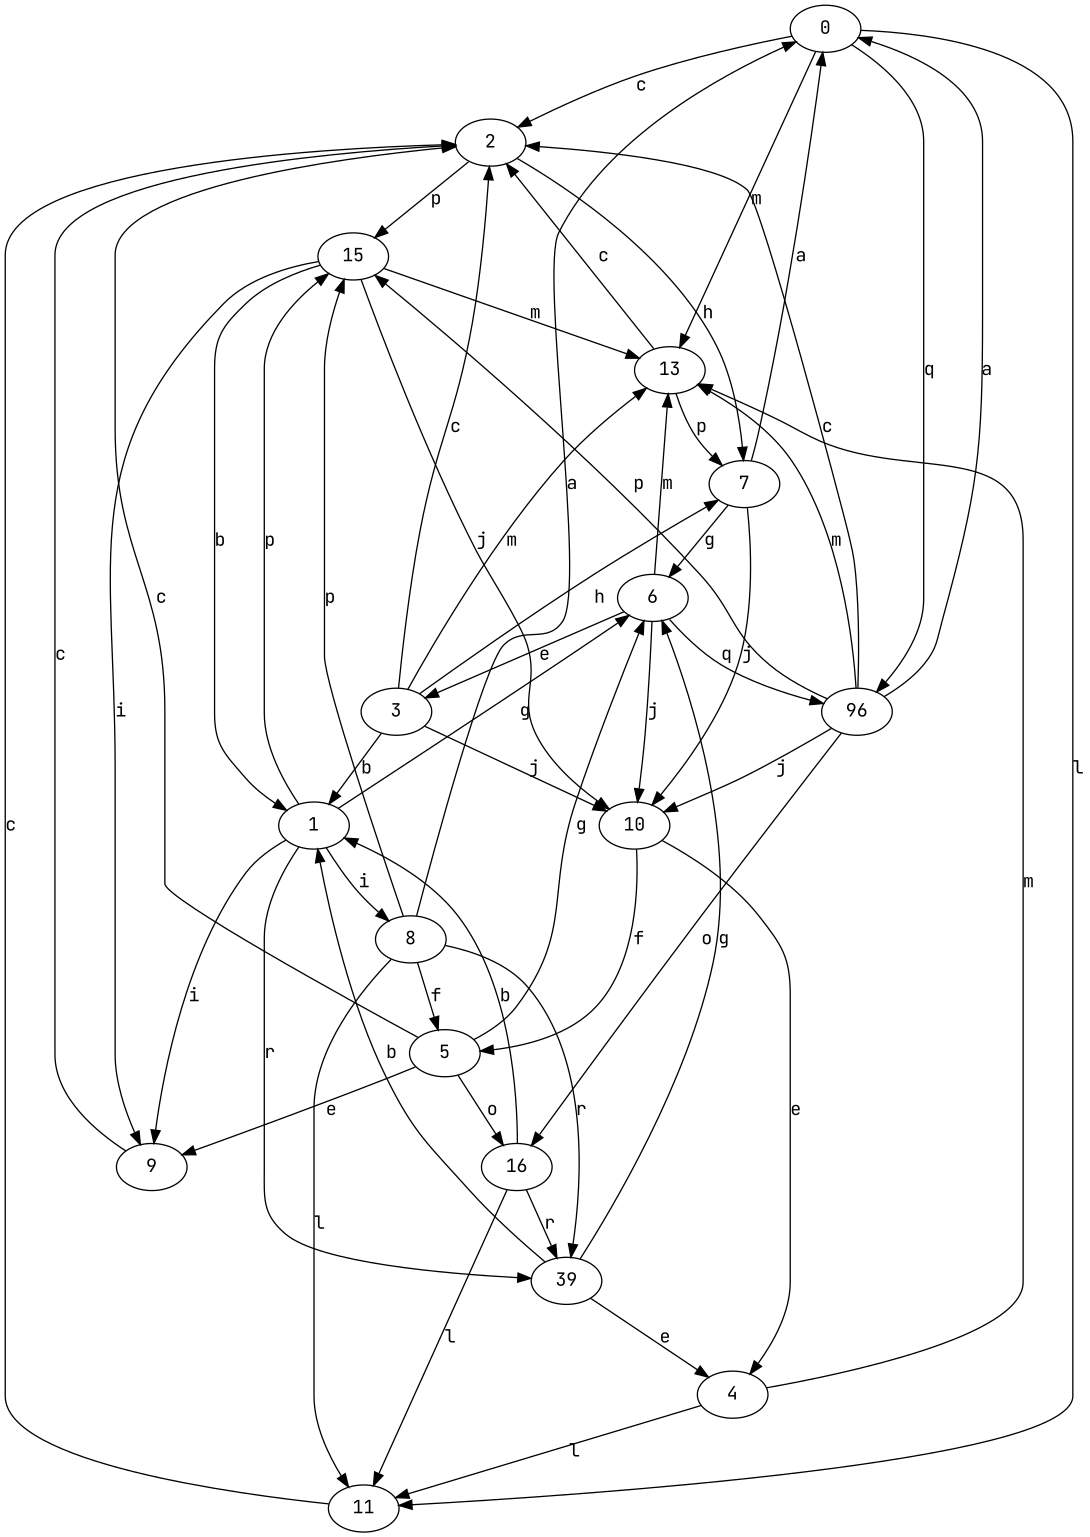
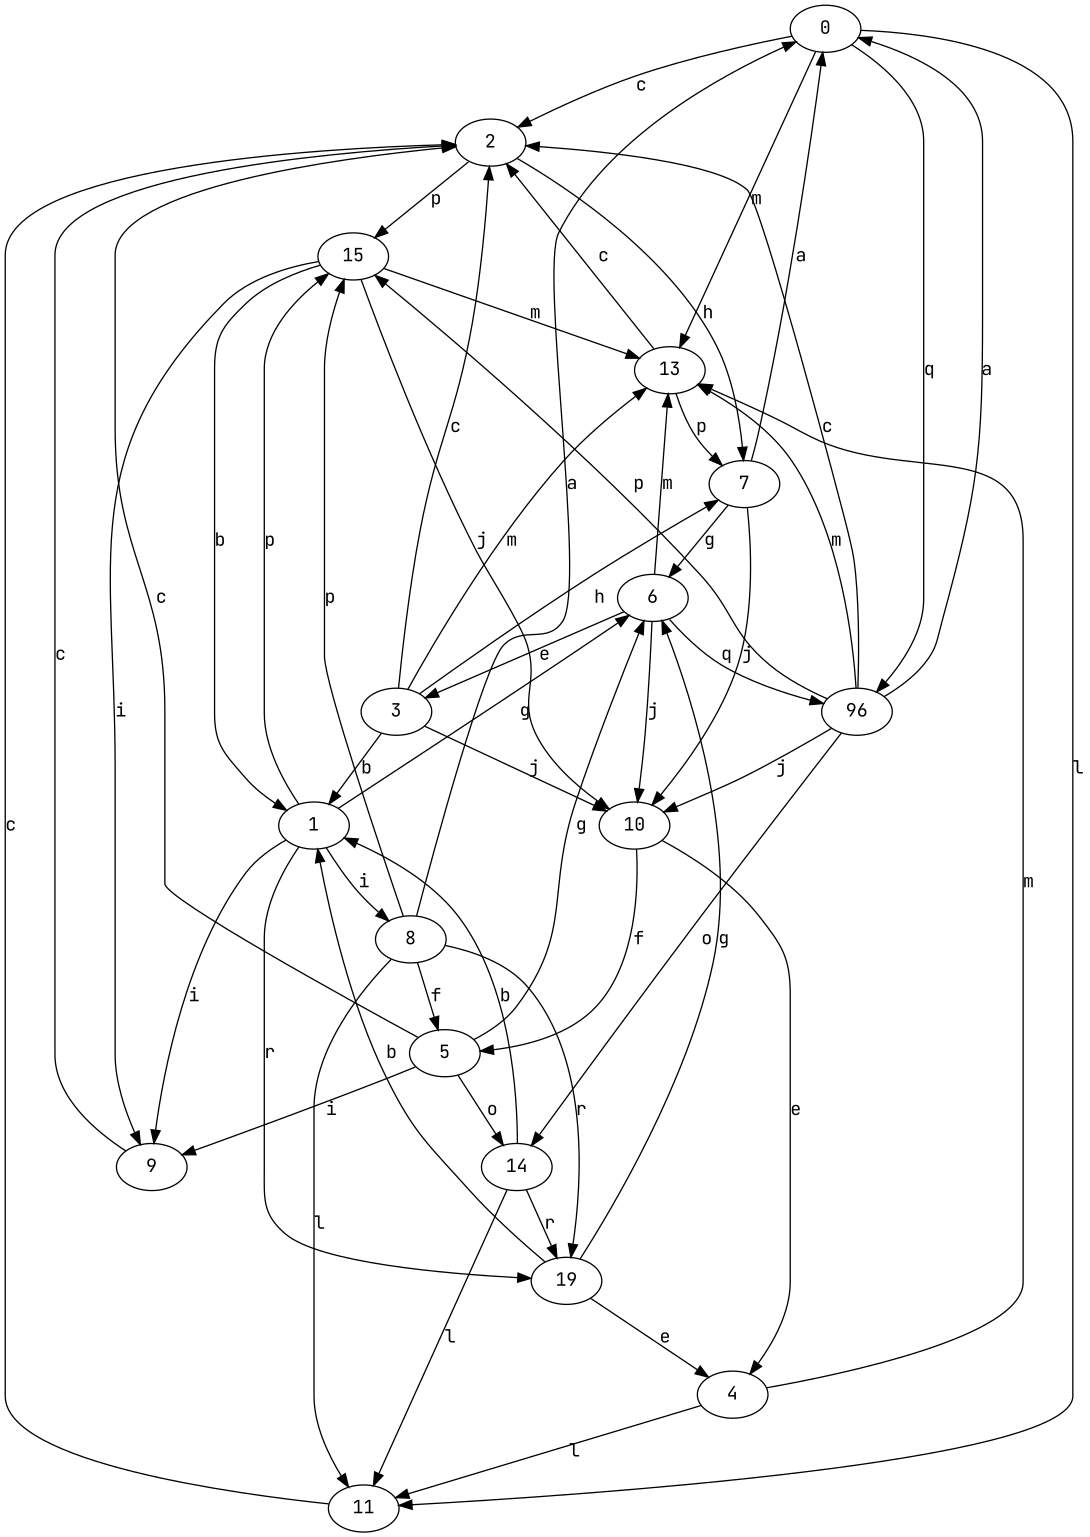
edge "5" -> "9": label "e" -> "i"
node "16": label "16" -> "14"
node "39": label "39" -> "19"
